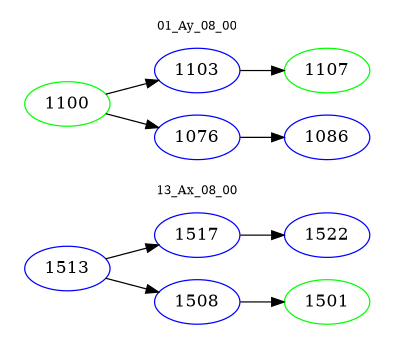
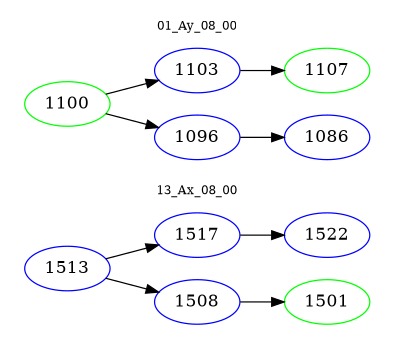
node "1076": label "1076" -> "1096"
